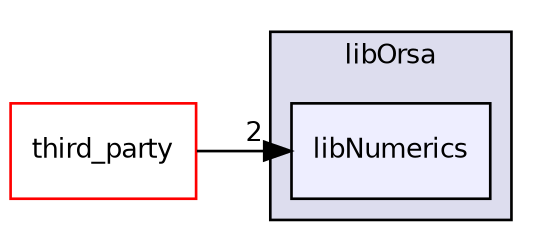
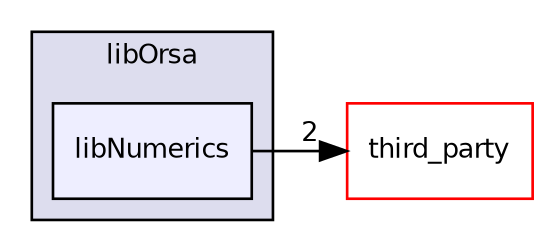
edge "third_party" -> "libNumerics": reversed
